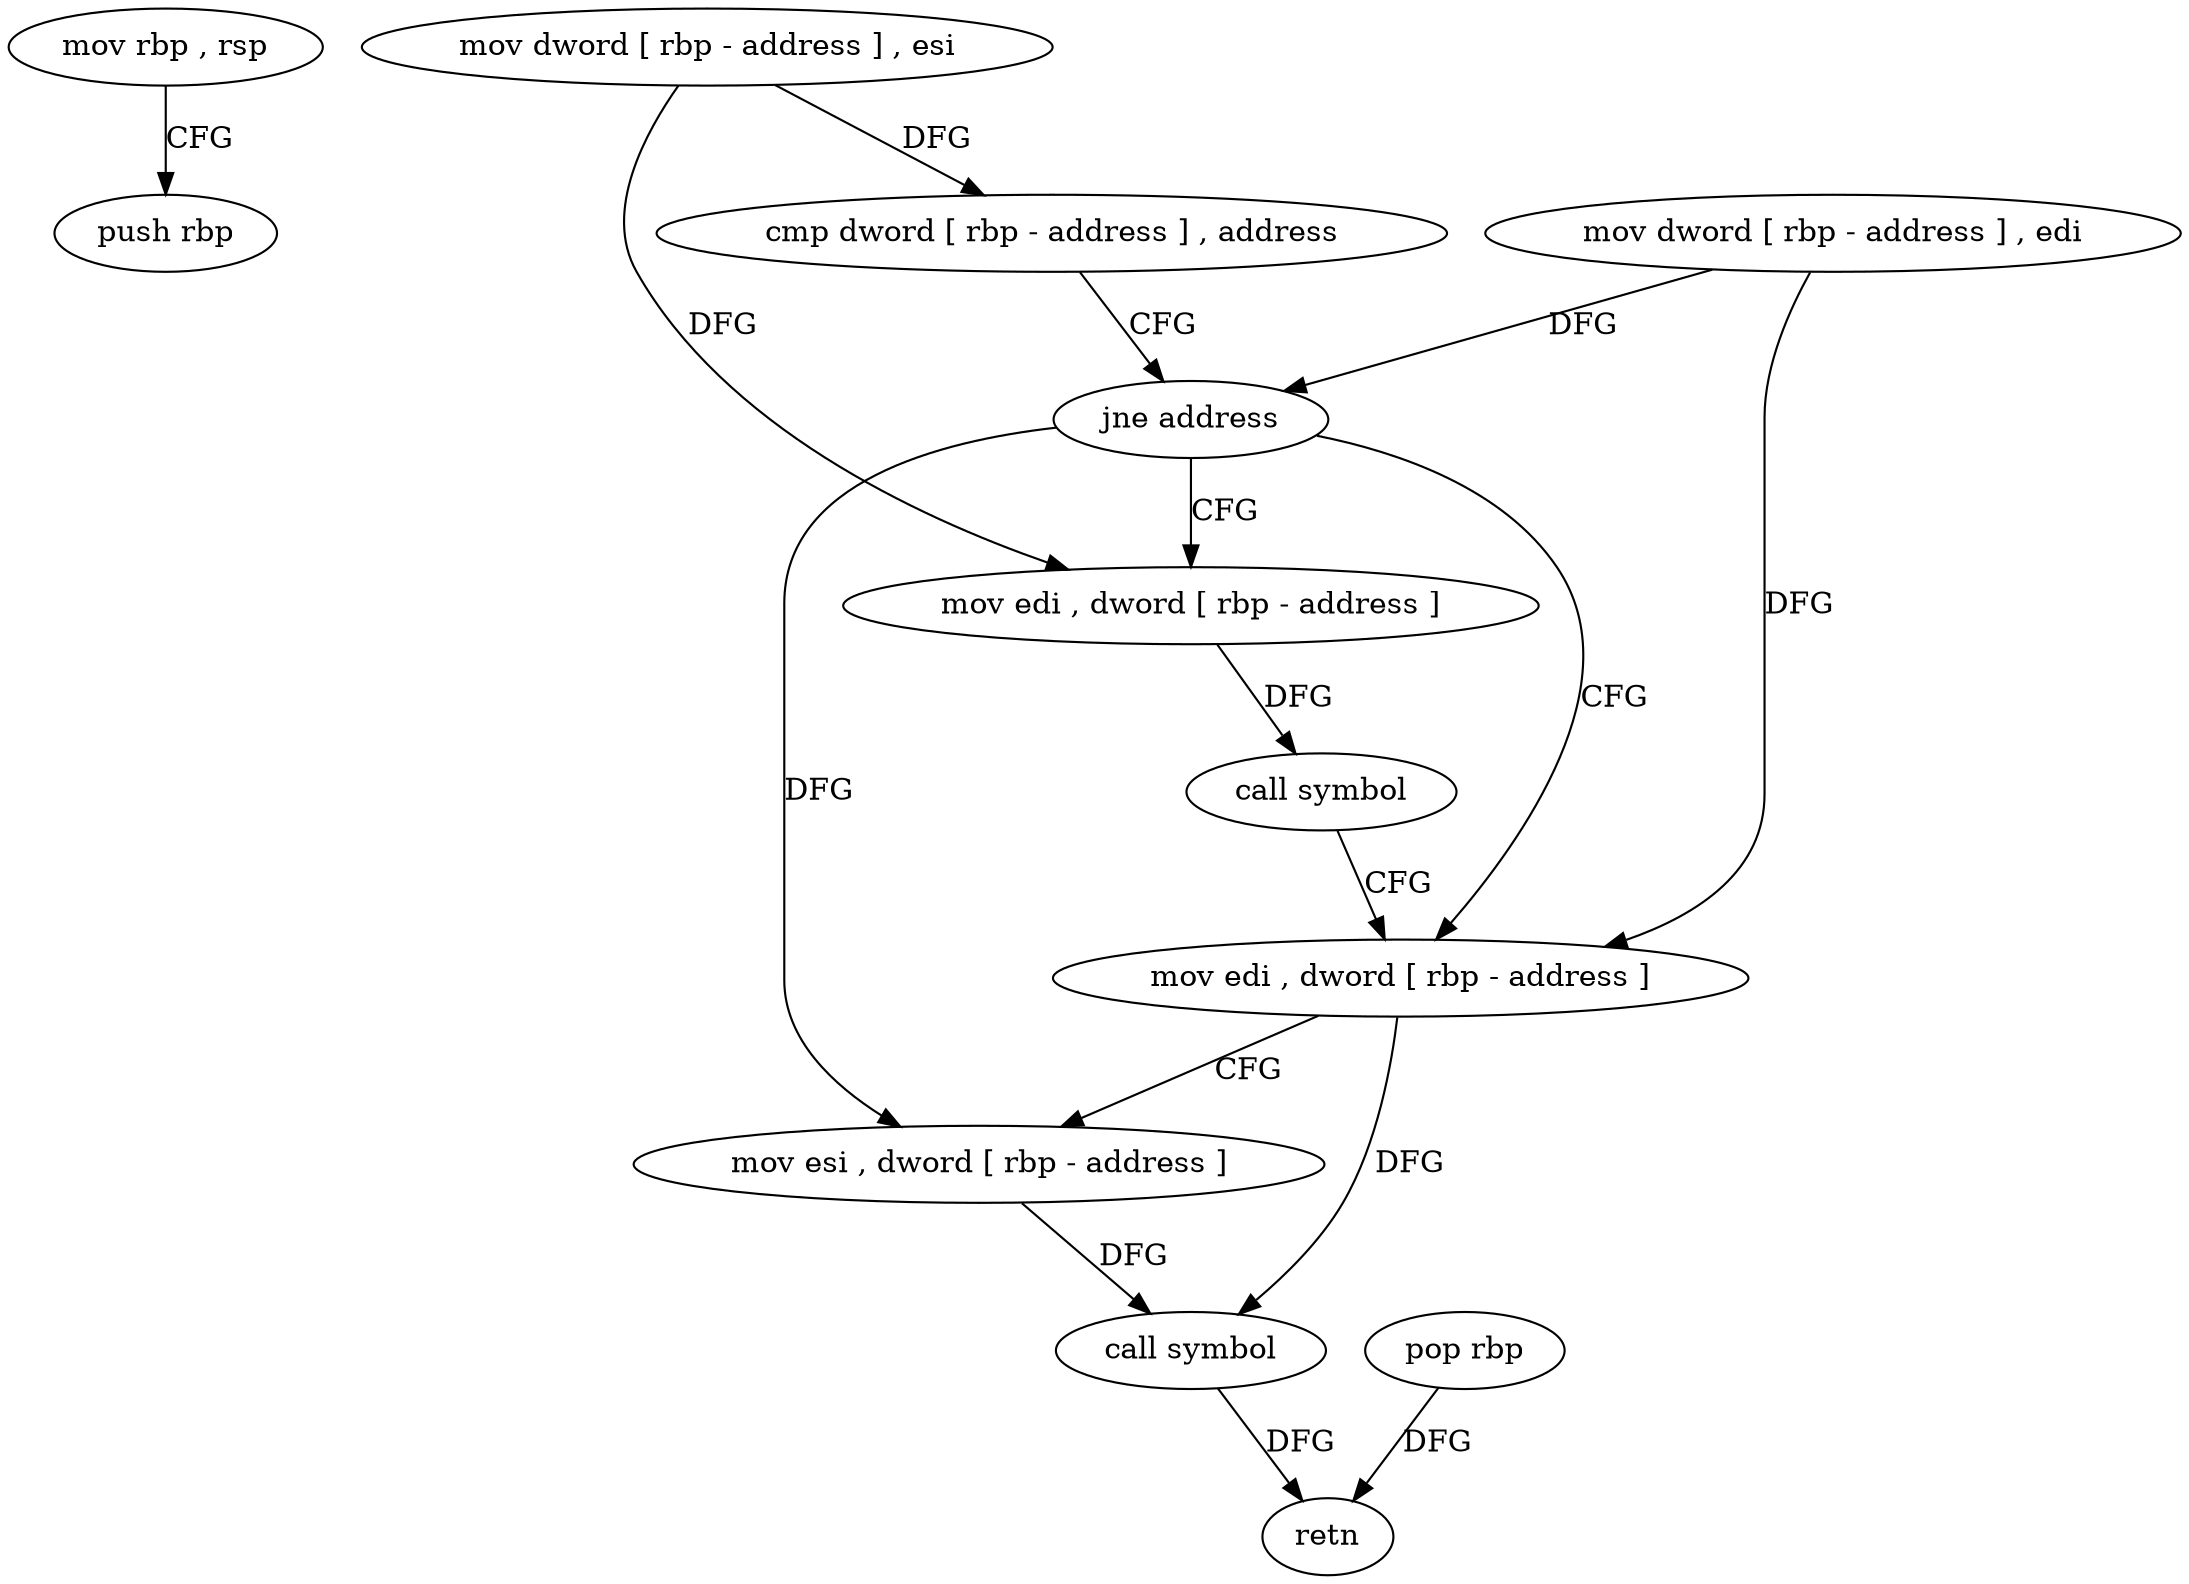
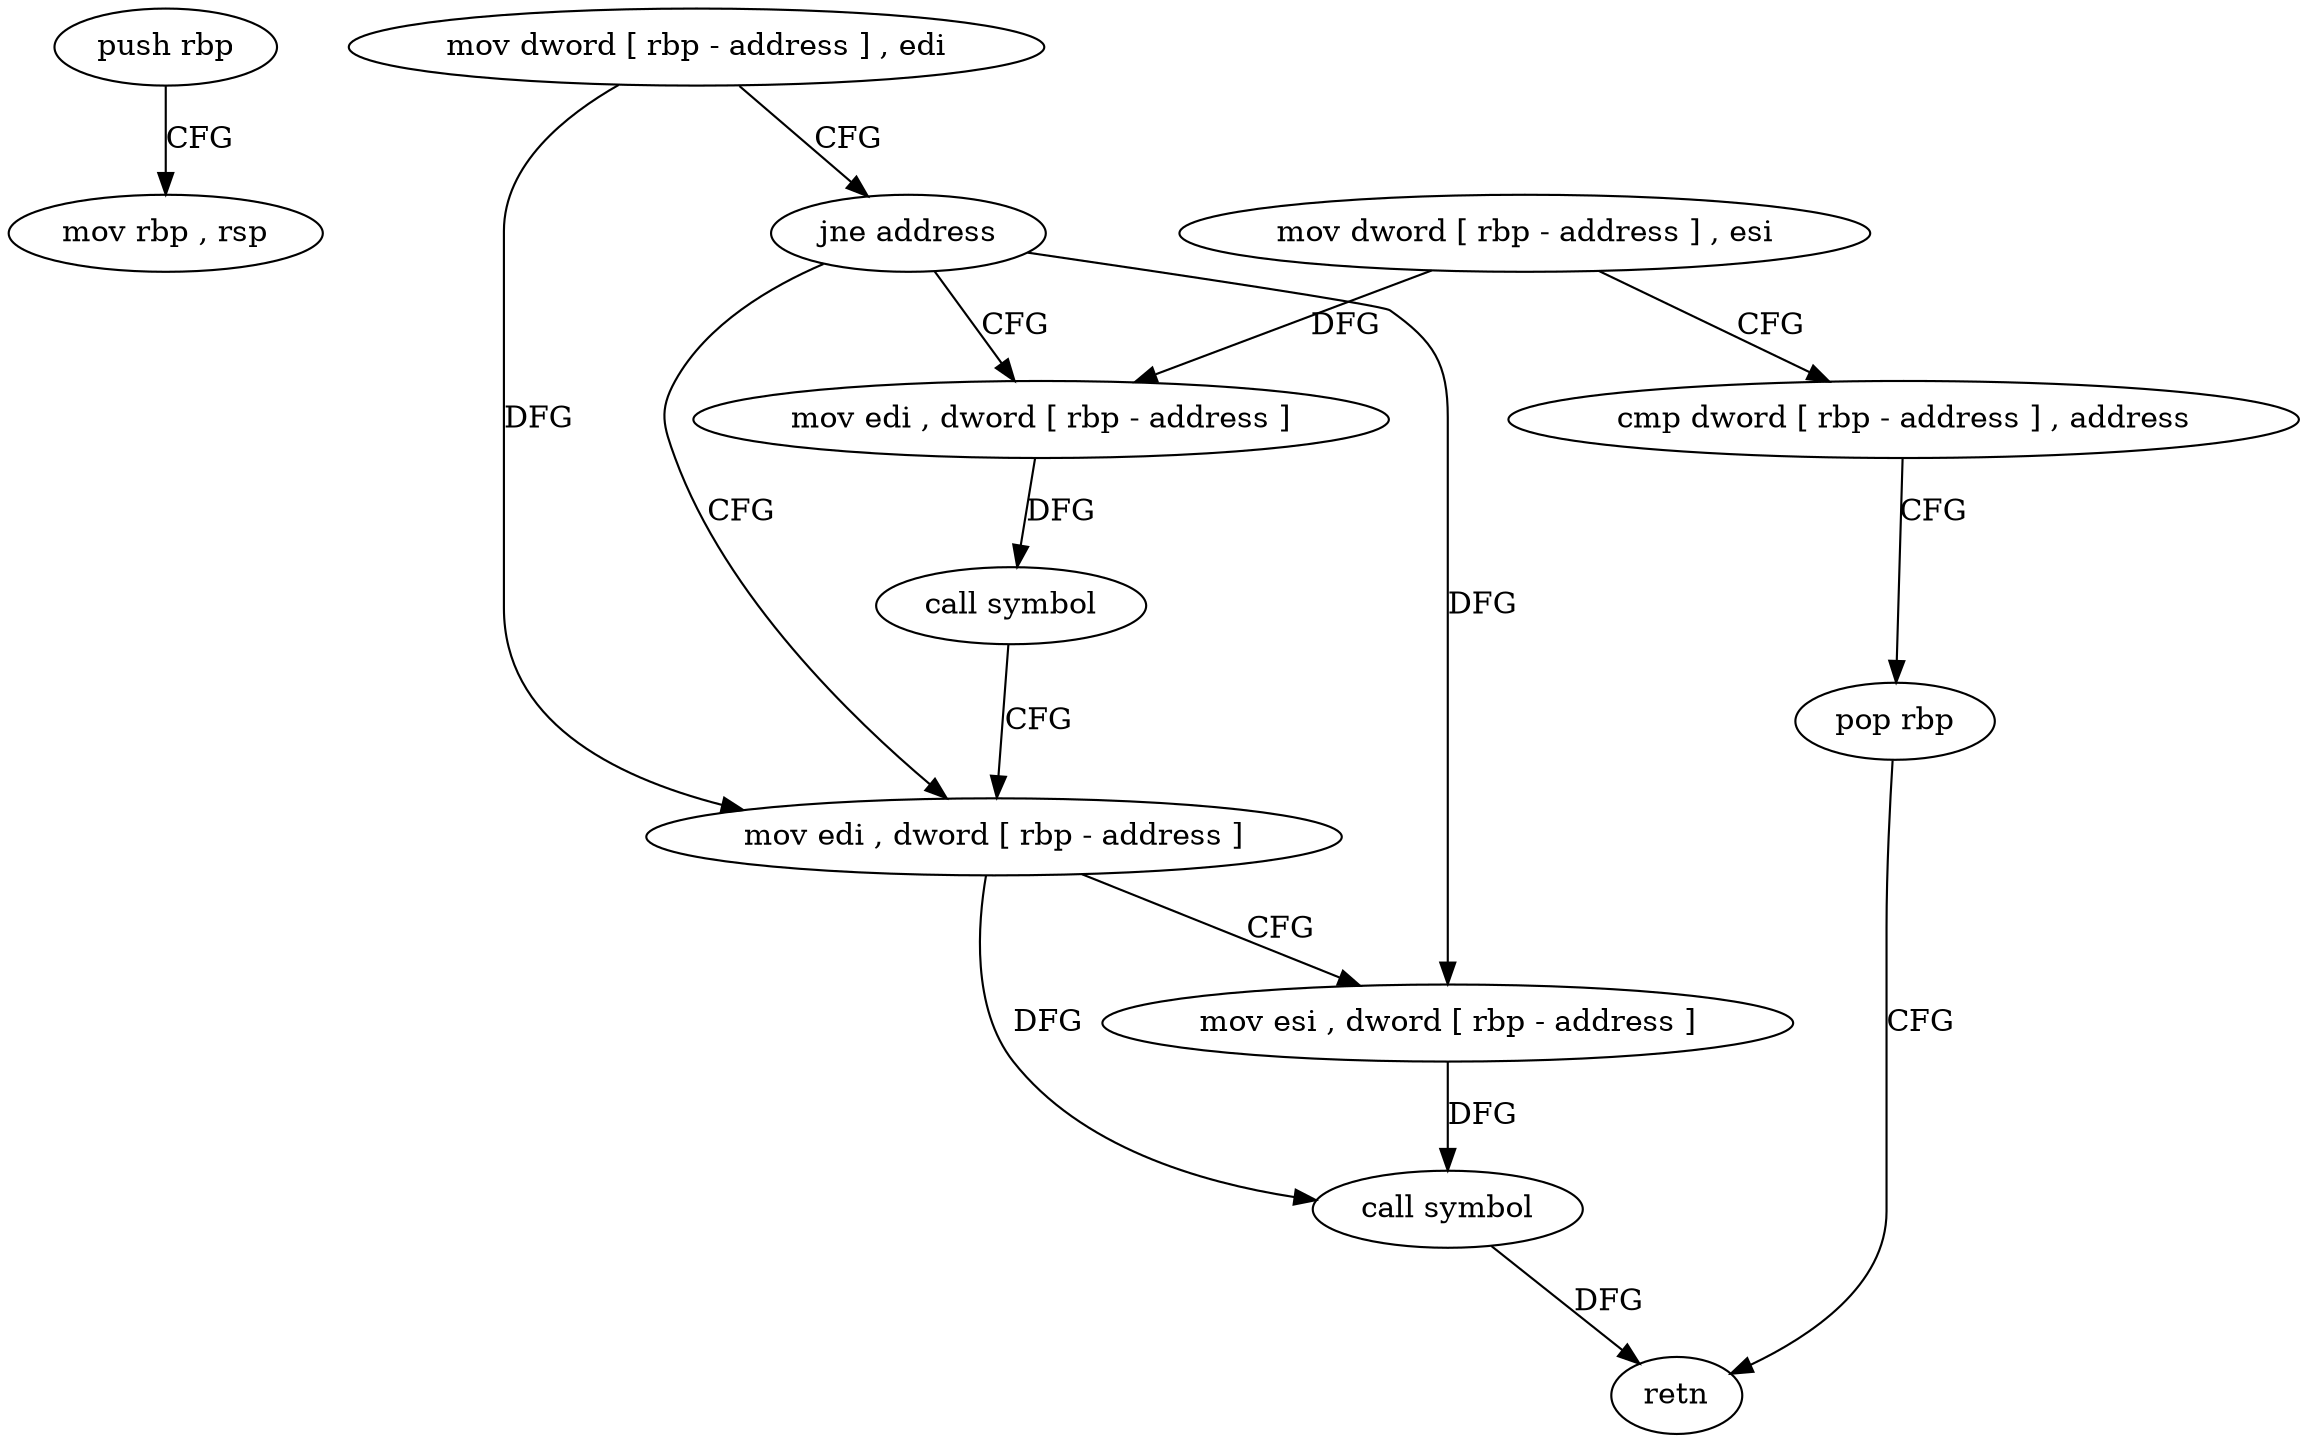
edge "mov rbp , rsp" -> "push rbp": reversed
edge "mov dword [ rbp - address ] , esi" -> "cmp dword [ rbp - address ] , address": label "DFG" -> "CFG"
edge "cmp dword [ rbp - address ] , address" -> "jne address": now "cmp dword [ rbp - address ] , address" -> "pop rbp"
edge "mov dword [ rbp - address ] , edi" -> "jne address": label "DFG" -> "CFG"
edge "pop rbp" -> "retn": label "DFG" -> "CFG"
